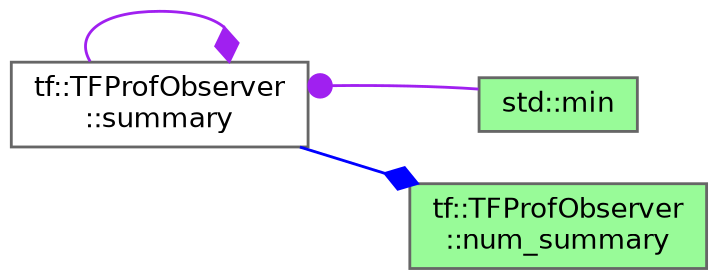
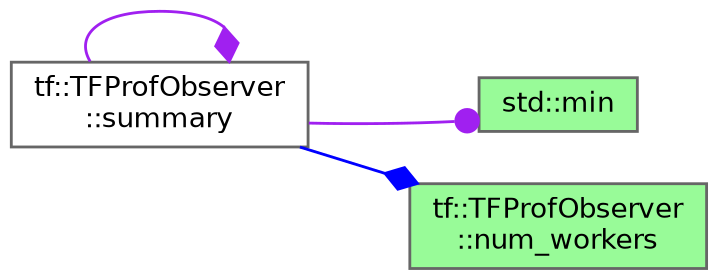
edge "std::min" -> "tf::TFProfObserver ::summary": reversed
node "tf::TFProfObserver ::num_summary": label "tf::TFProfObserver ::num_summary" -> "tf::TFProfObserver ::num_workers"
